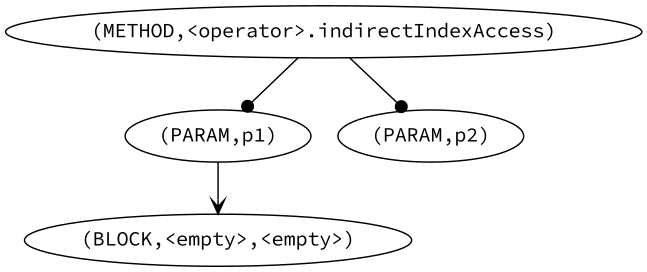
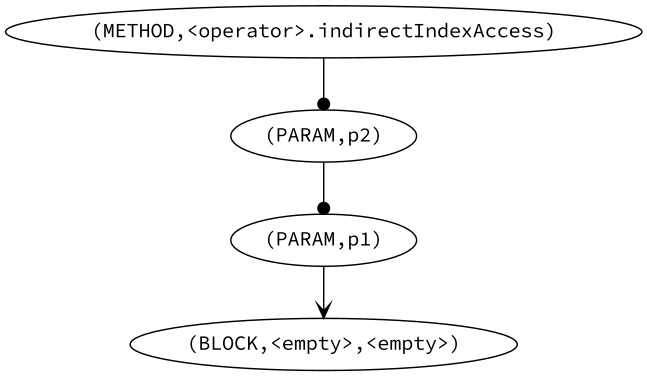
edge "(METHOD,<operator>.indirectIndexAccess)" -> "(PARAM,p1)": now "(PARAM,p2)" -> "(PARAM,p1)"
